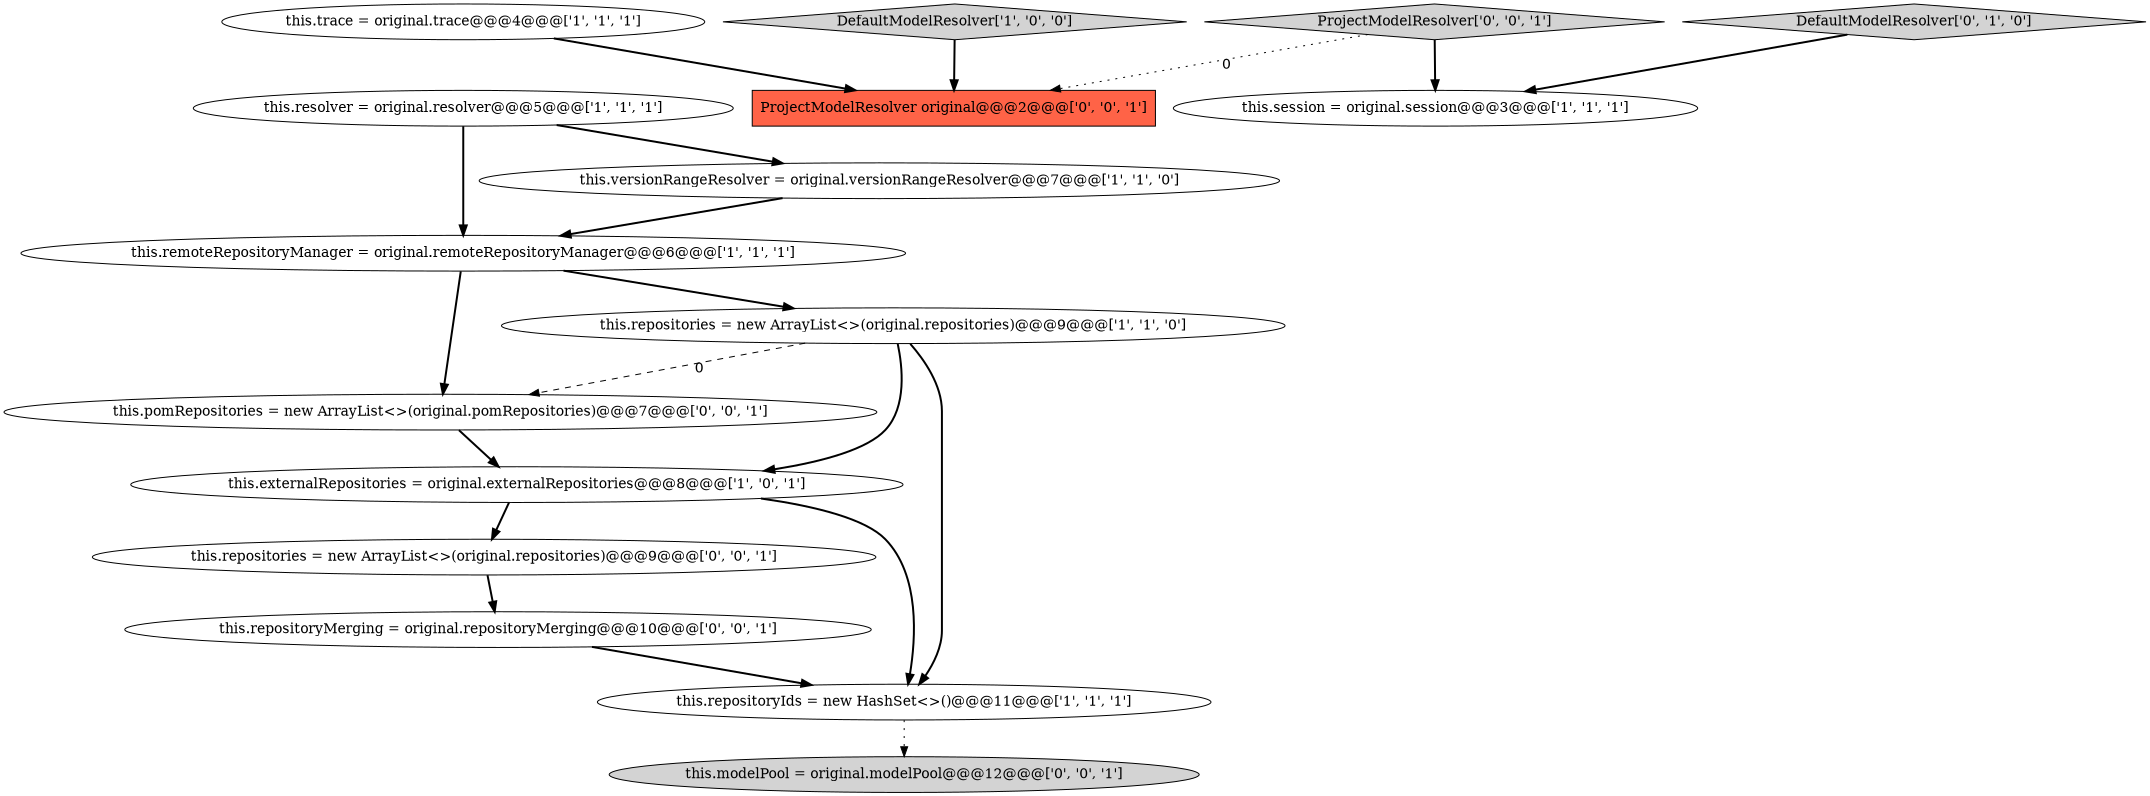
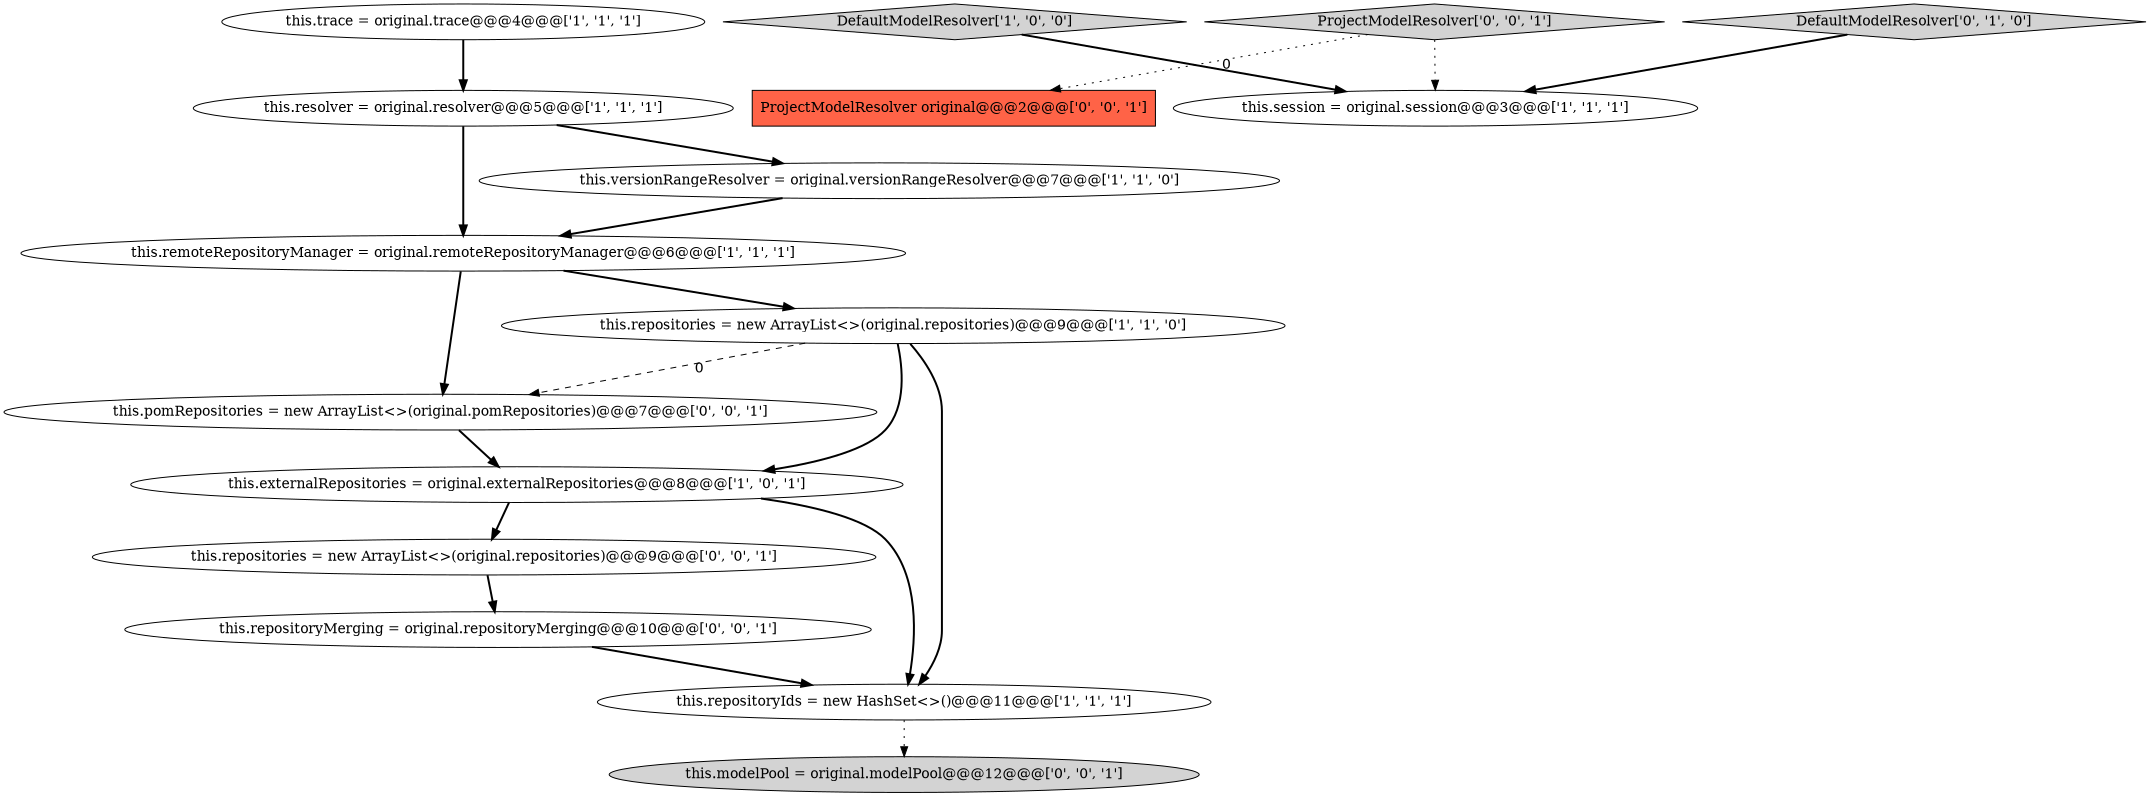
edge "DefaultModelResolver['1', '0', '0']" -> "ProjectModelResolver original@@@2@@@['0', '0', '1']": now "DefaultModelResolver['1', '0', '0']" -> "this.session = original.session@@@3@@@['1', '1', '1']"
edge "ProjectModelResolver['0', '0', '1']" -> "this.session = original.session@@@3@@@['1', '1', '1']": style bold -> dotted
edge "this.trace = original.trace@@@4@@@['1', '1', '1']" -> "ProjectModelResolver original@@@2@@@['0', '0', '1']": now "this.trace = original.trace@@@4@@@['1', '1', '1']" -> "this.resolver = original.resolver@@@5@@@['1', '1', '1']"
